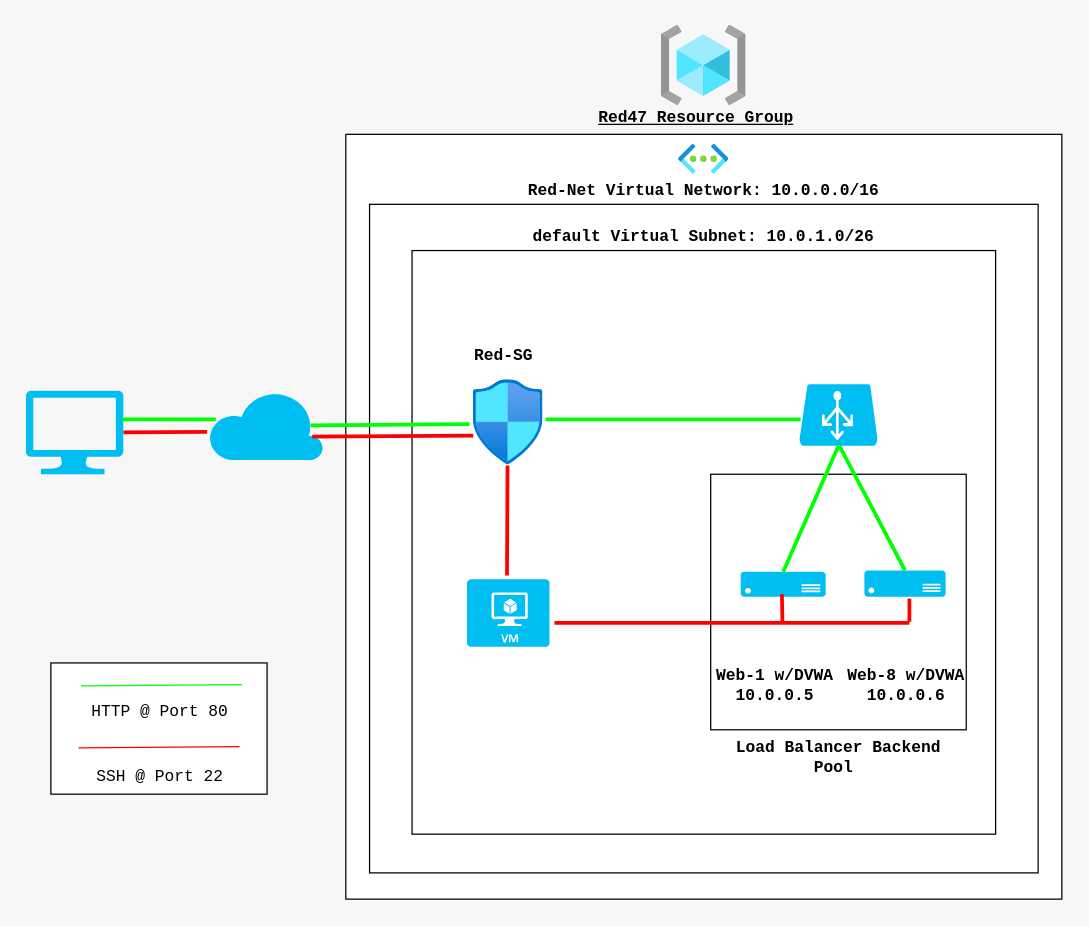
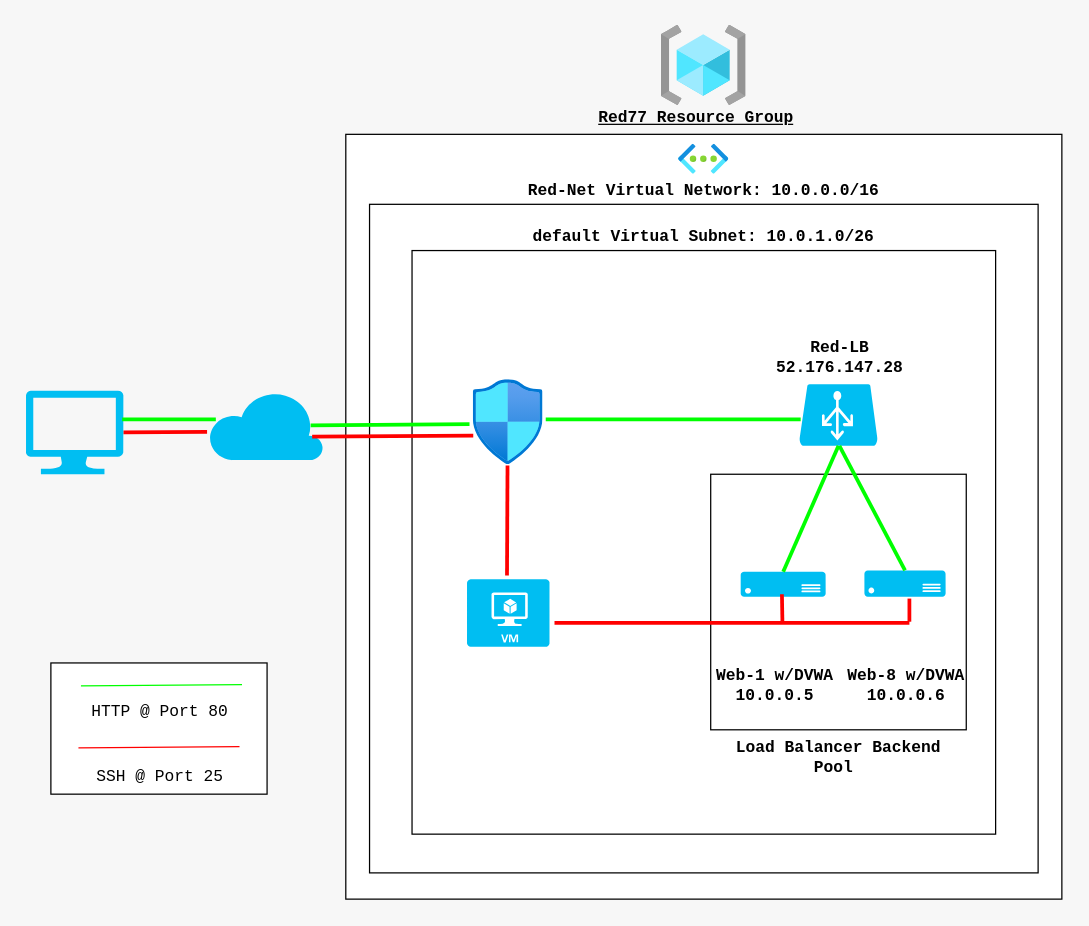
node "Red47 Resource Group": label "Red47 Resource Group" -> "Red77 Resource Group"
node "Red-SG": removed
node "Red-LB 52.176.147.28": added
node "SSH @ Port 22": label "SSH @ Port 22" -> "SSH @ Port 25"
